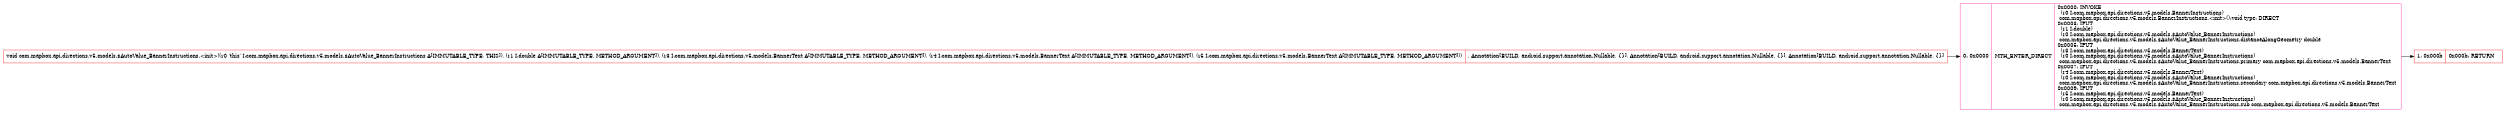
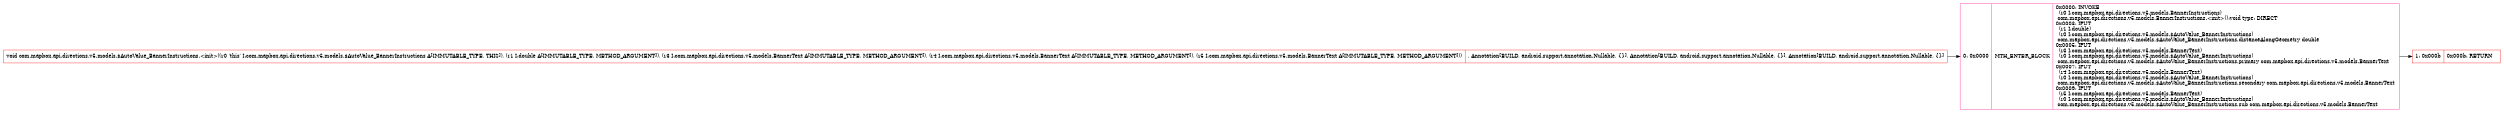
node "0: 0x0000": text "MTH_ENTER_DIRECT" -> "MTH_ENTER_BLOCK"
